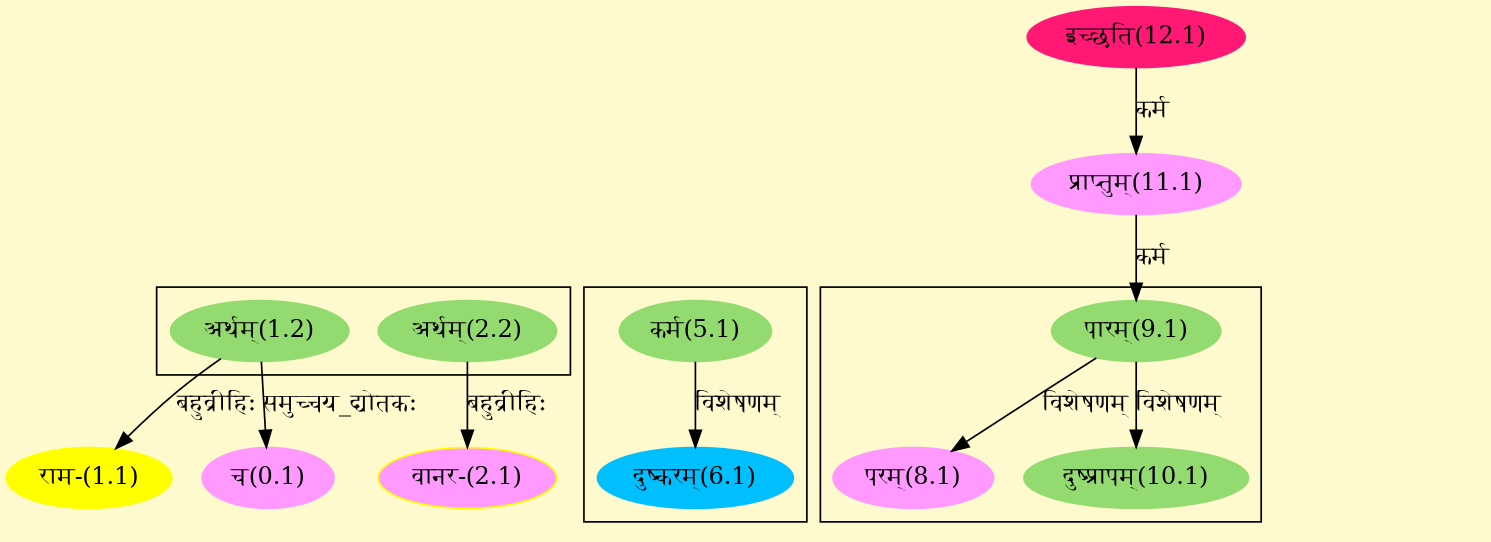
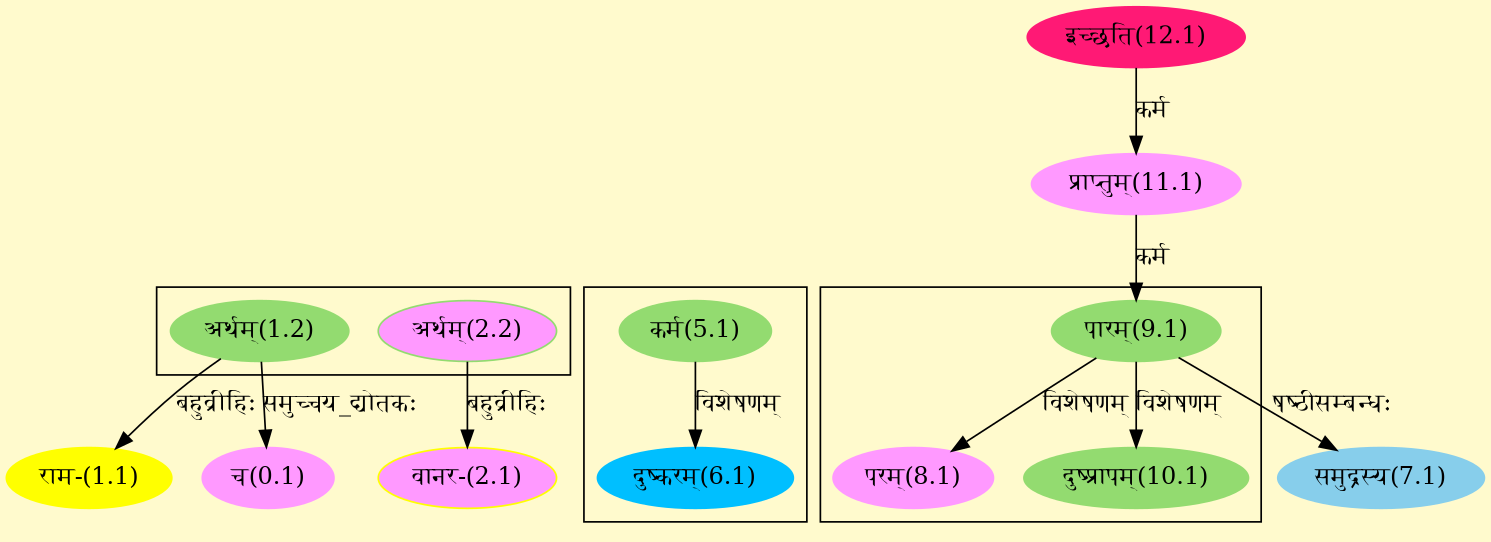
node "अर्थम्(2.2)": fillcolor #93db70 -> #ff99ff
node "समुद्रस्य(7.1)": added
